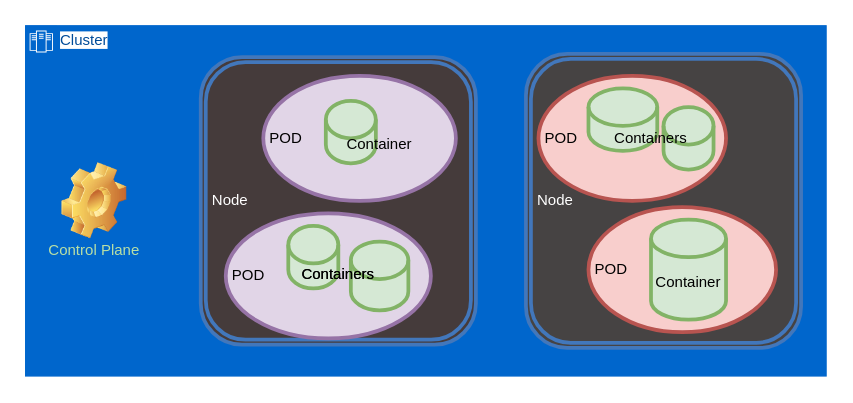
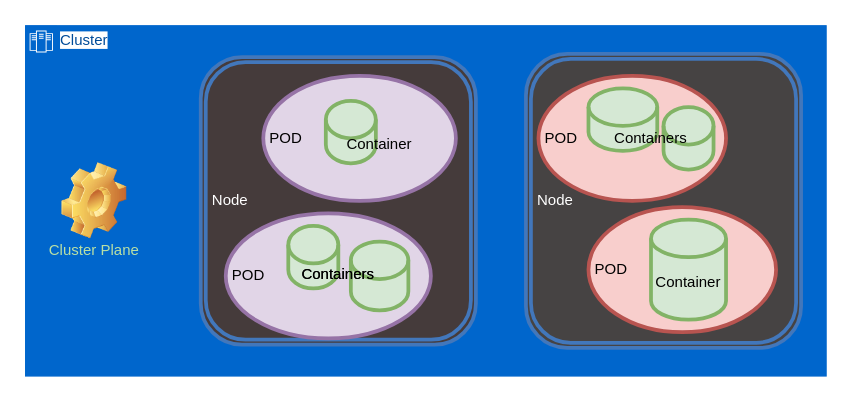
node "Control Plane": label "Control Plane" -> "Cluster Plane"
